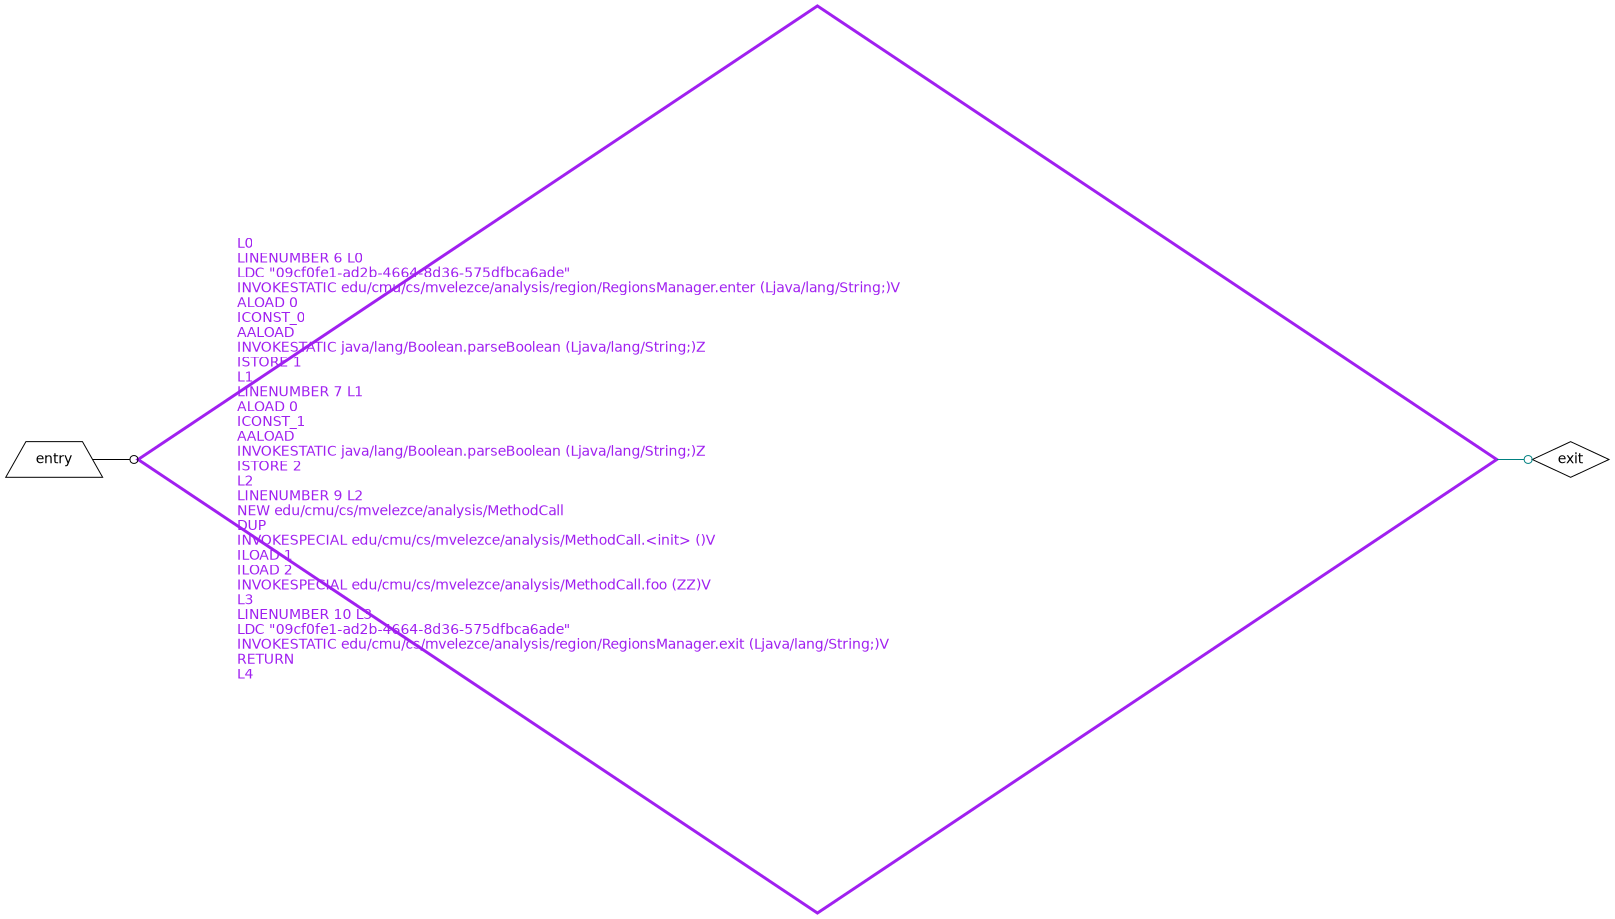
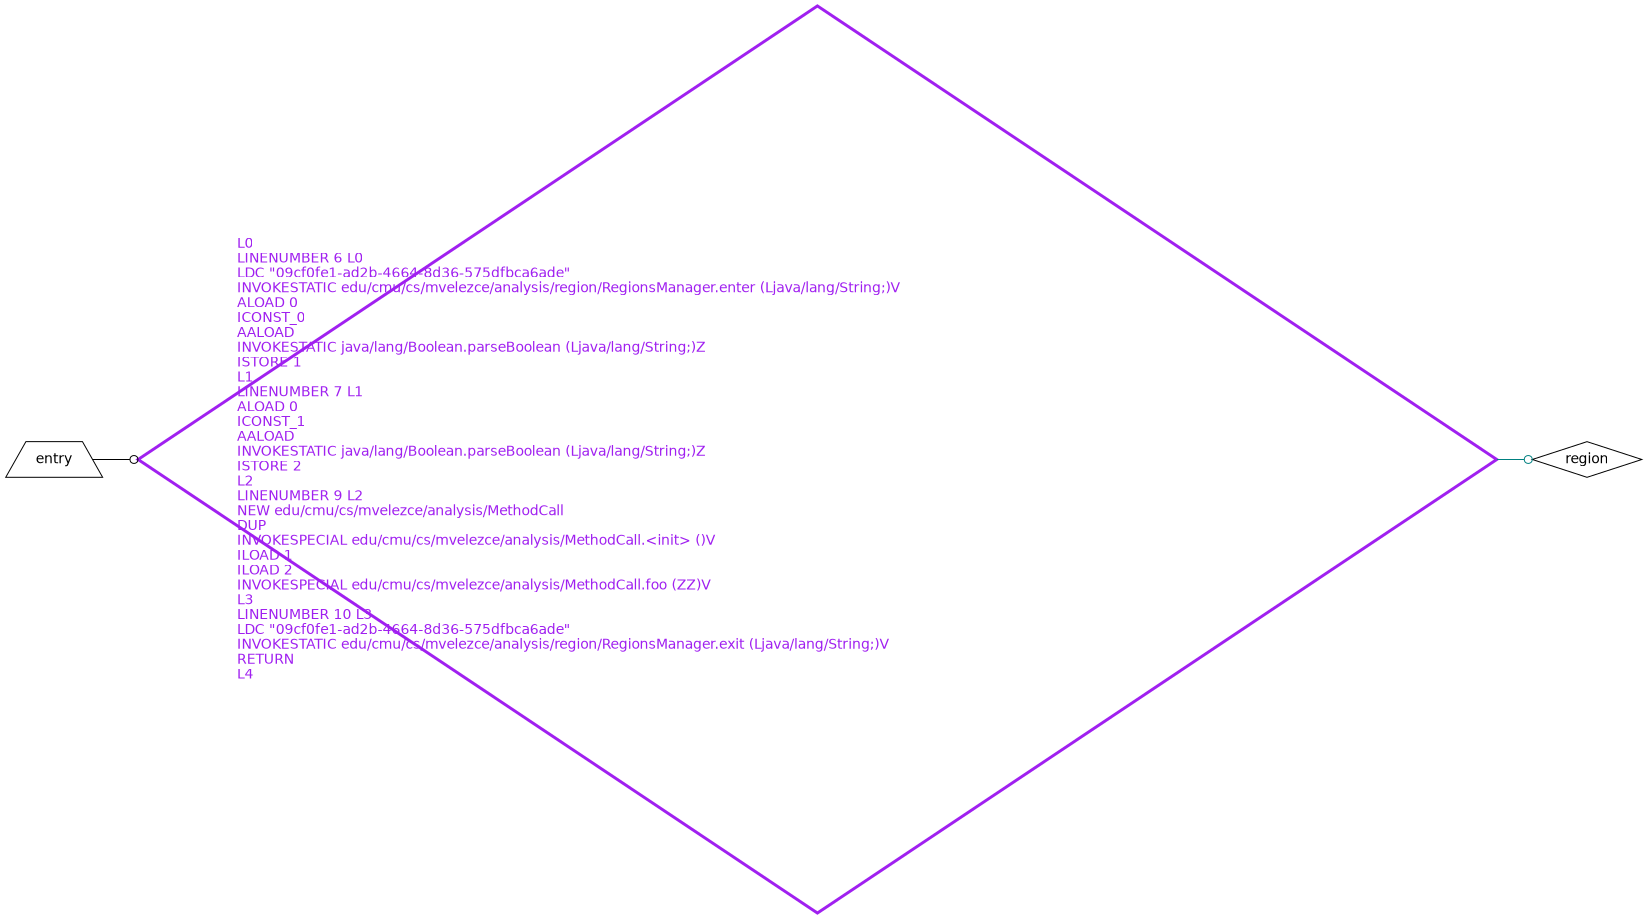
node "exit": label "exit" -> "region"
